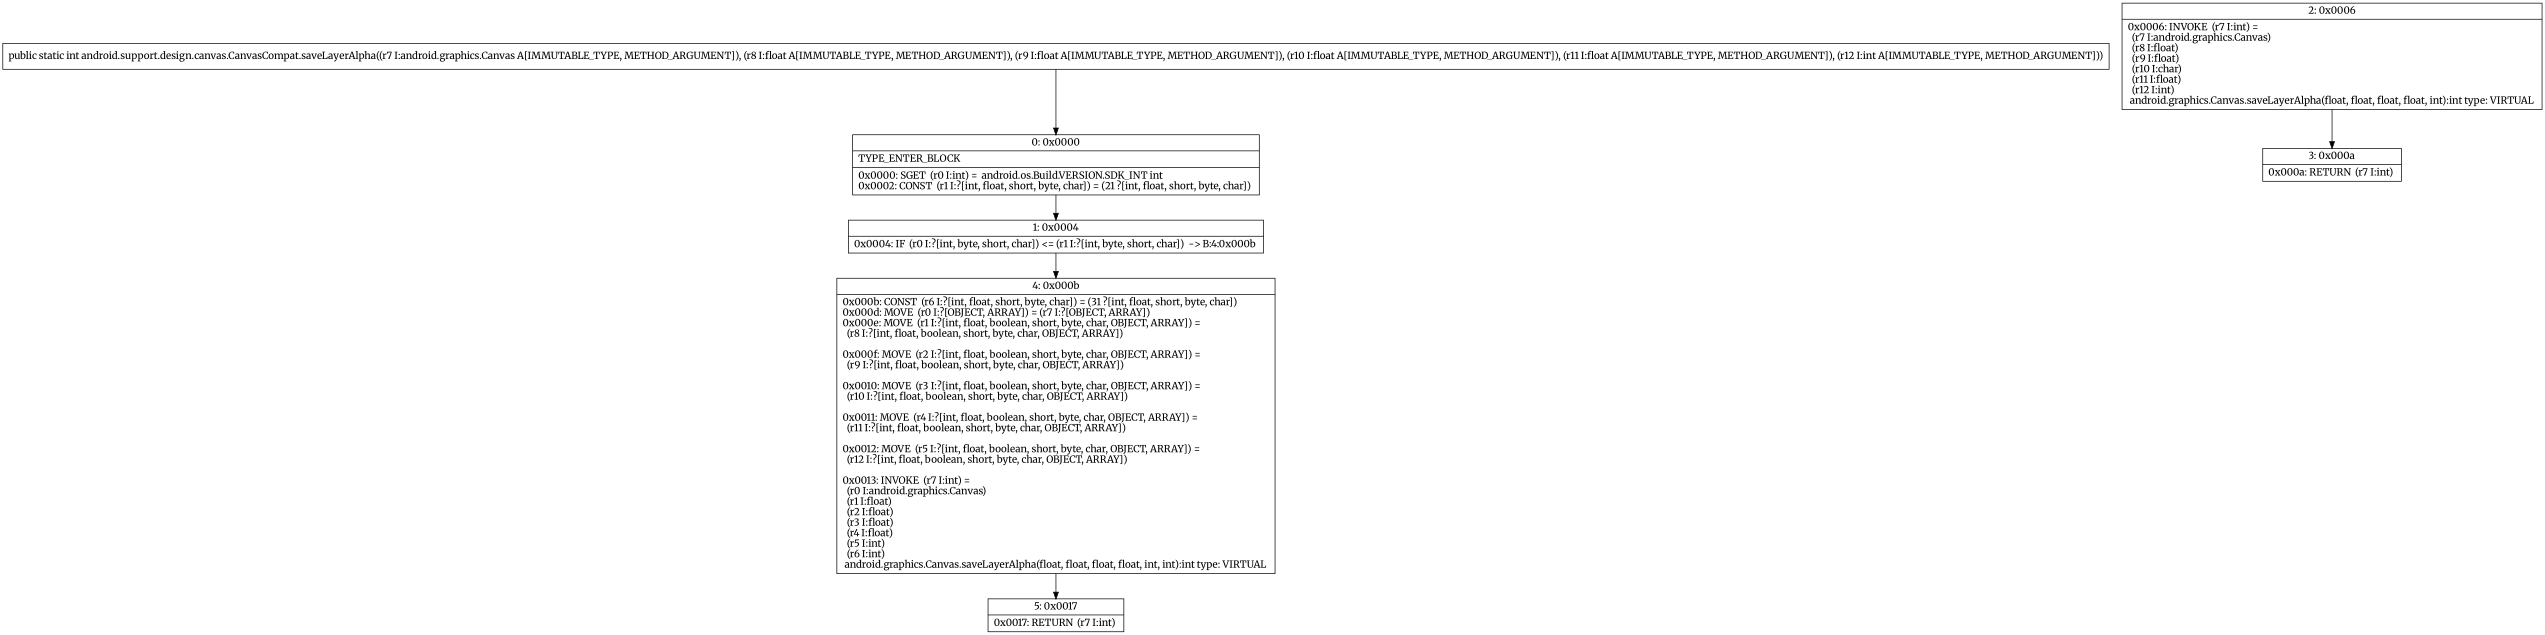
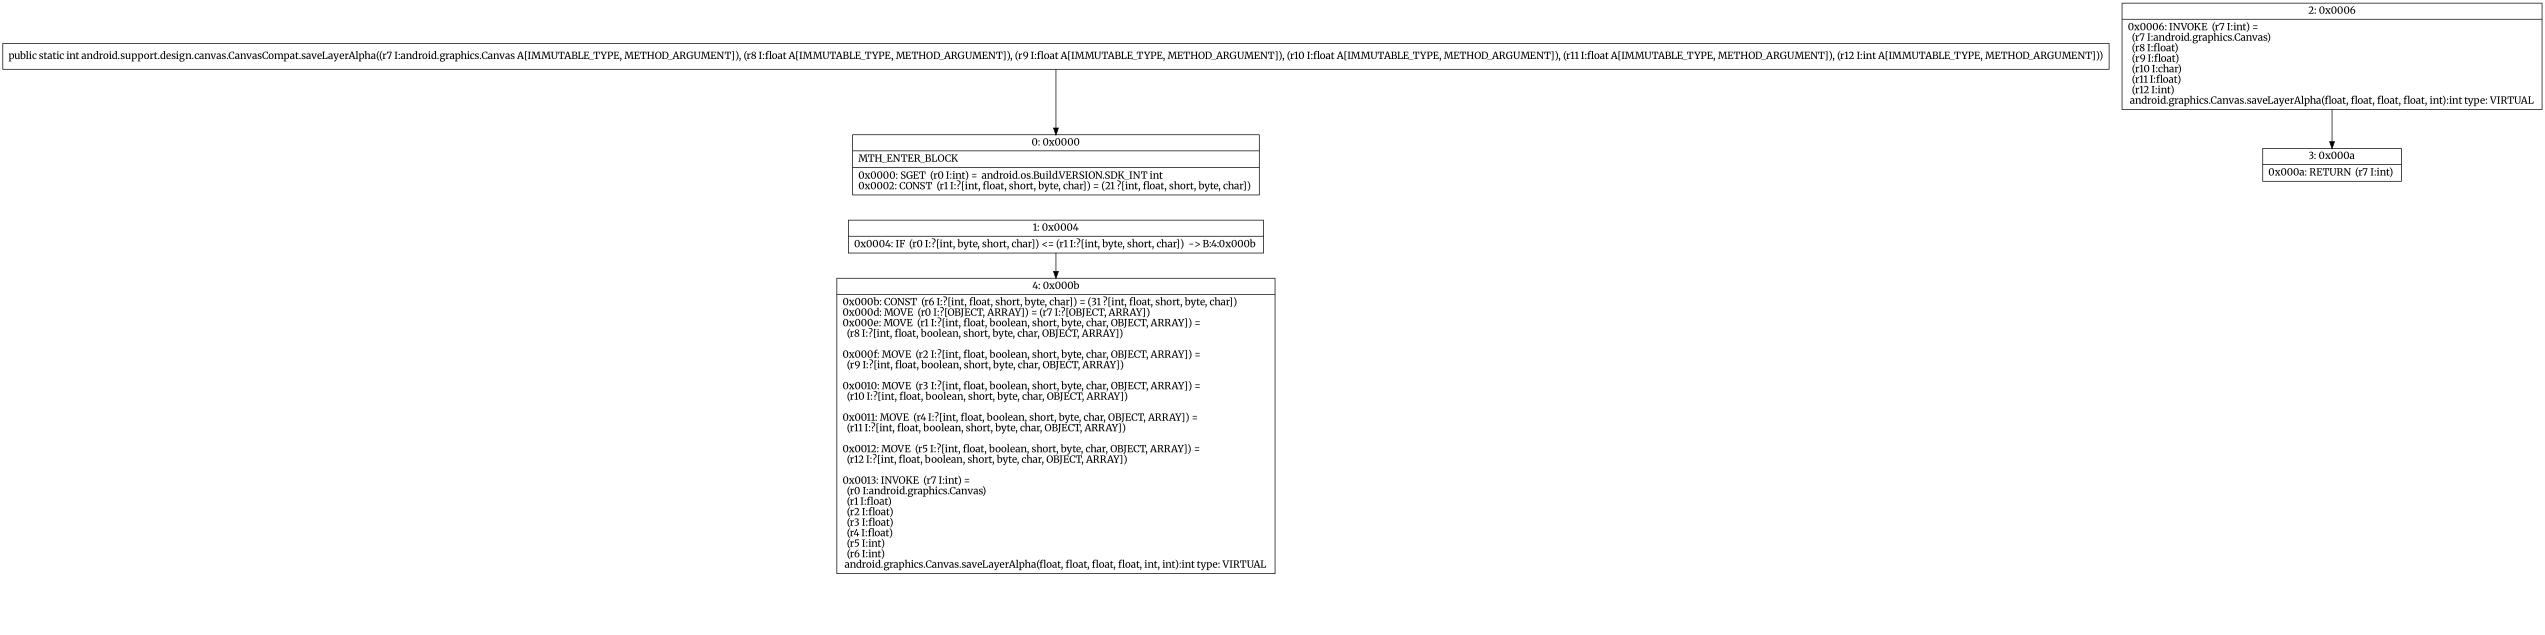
node "0: 0x0000": text "TYPE_ENTER_BLOCK" -> "MTH_ENTER_BLOCK"
edge "0: 0x0000" -> "1: 0x0004": removed
node "5: 0x0017": removed
